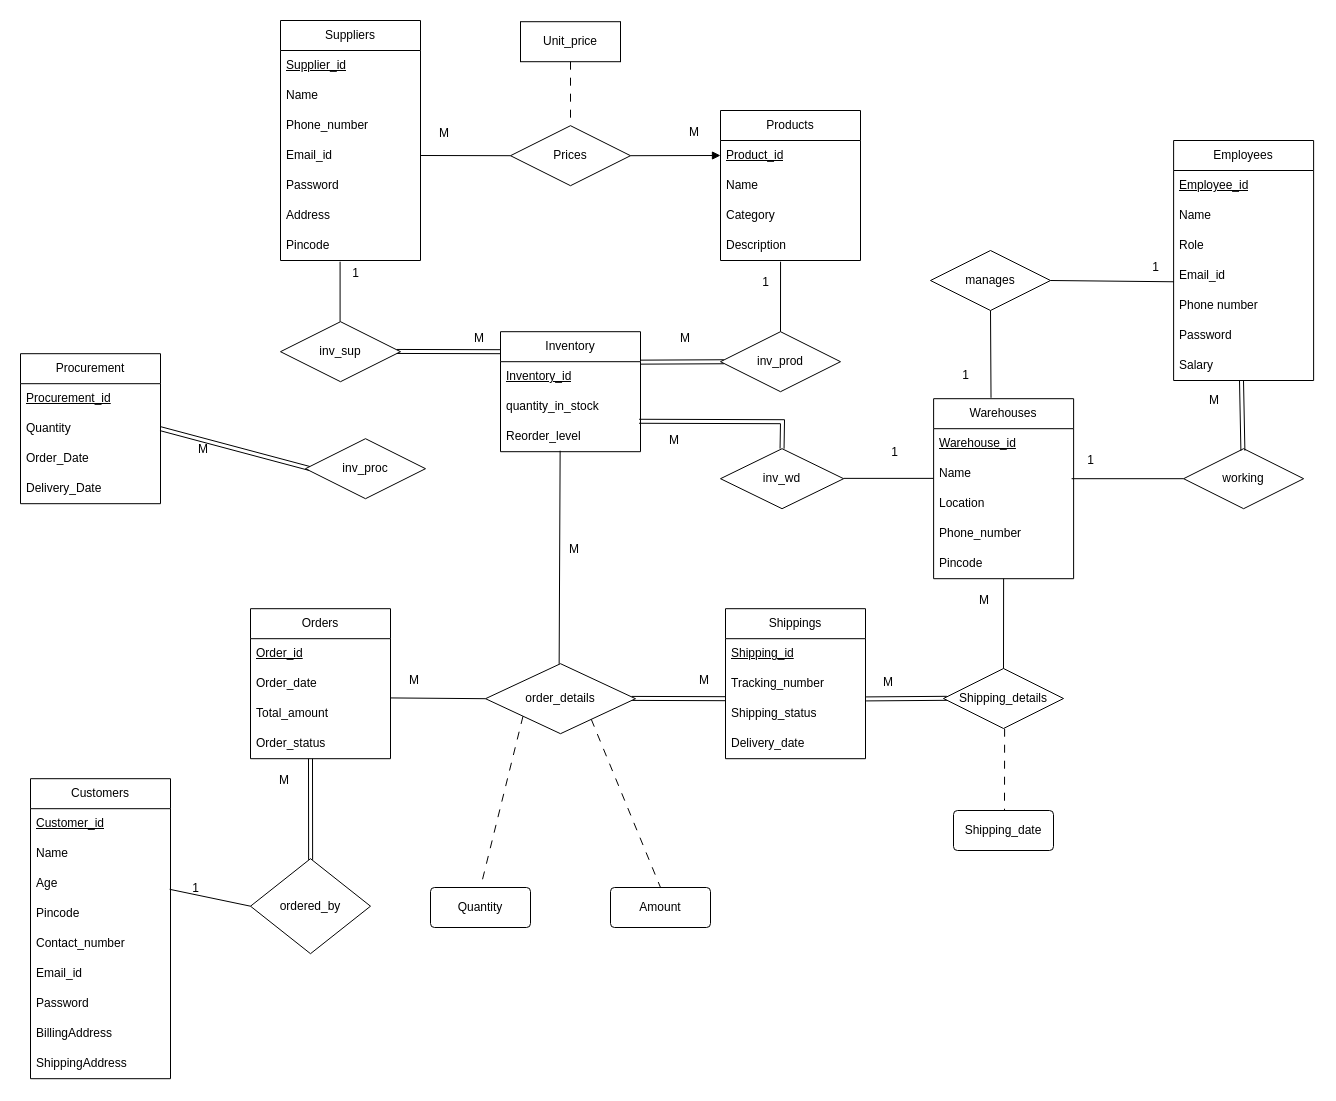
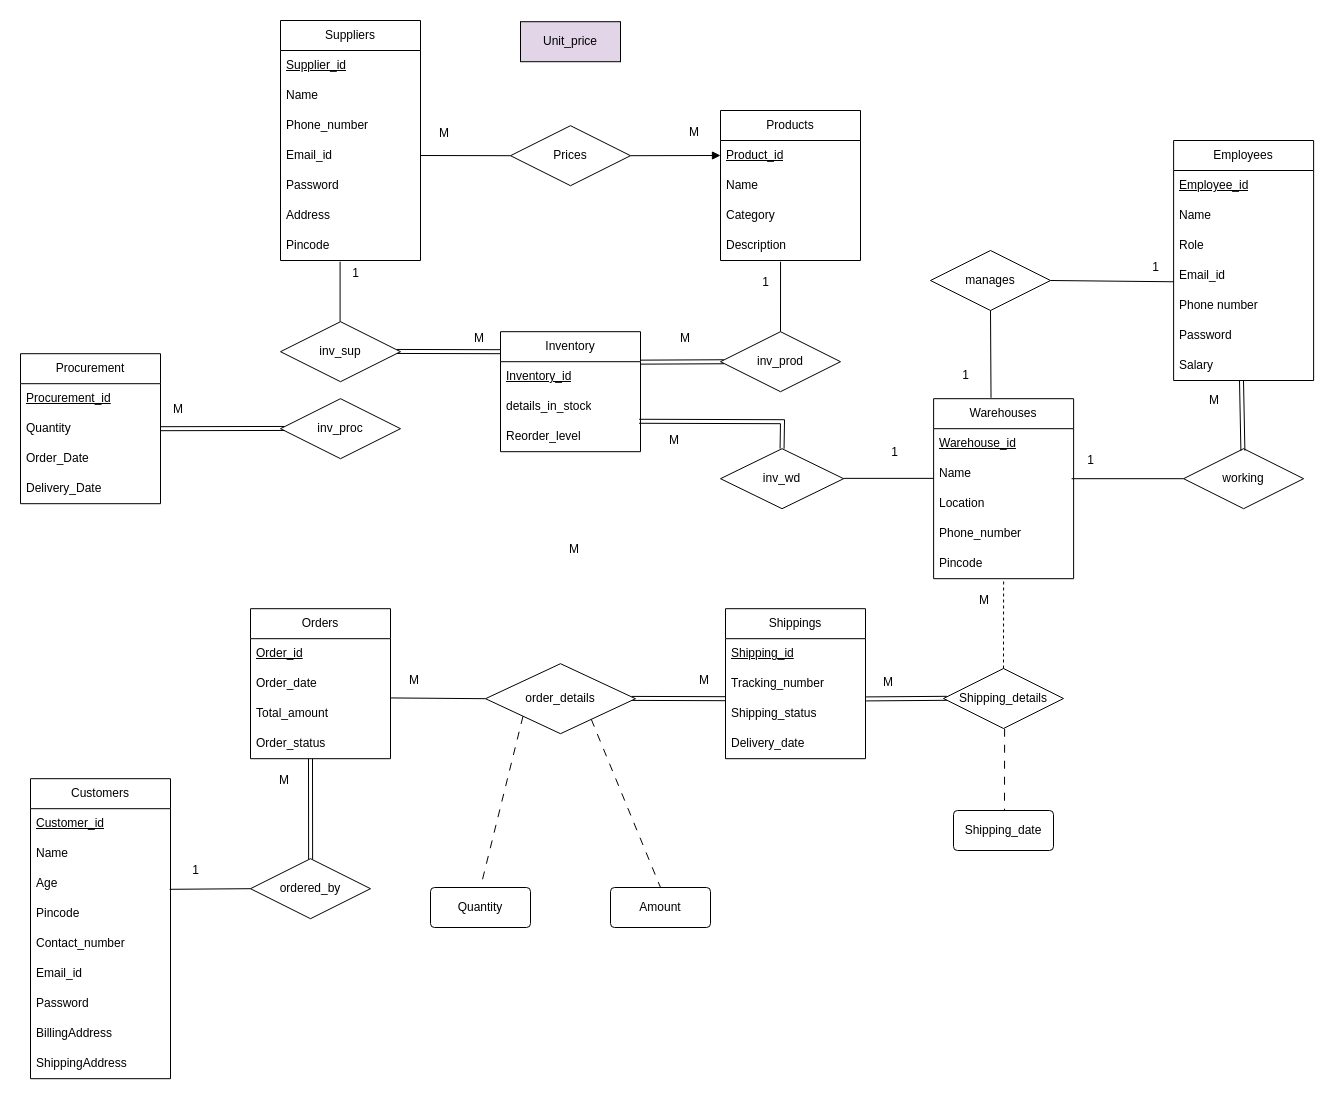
node "Unit_price": fillcolor #ffffff -> #e1d5e7
edge "Unit_price" -- "Prices": removed
node "quantity_in_stock": label "quantity_in_stock" -> "details_in_stock"
node "inv_proc": moved (366, 469) -> (341, 429)
edge "Reorder_level" -- "order_details": removed
edge "Warehouses" -- "Shipping_details": style solid -> dashed
node "ordered_by": size 120x95 -> 120x60
